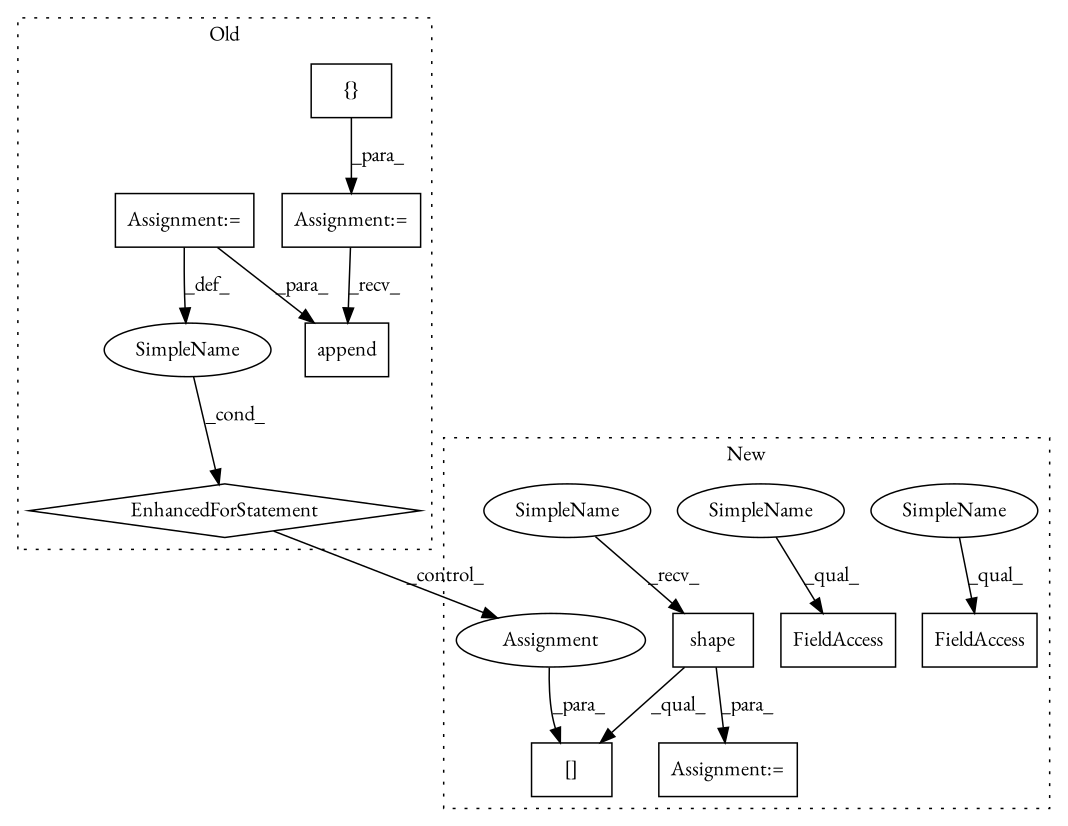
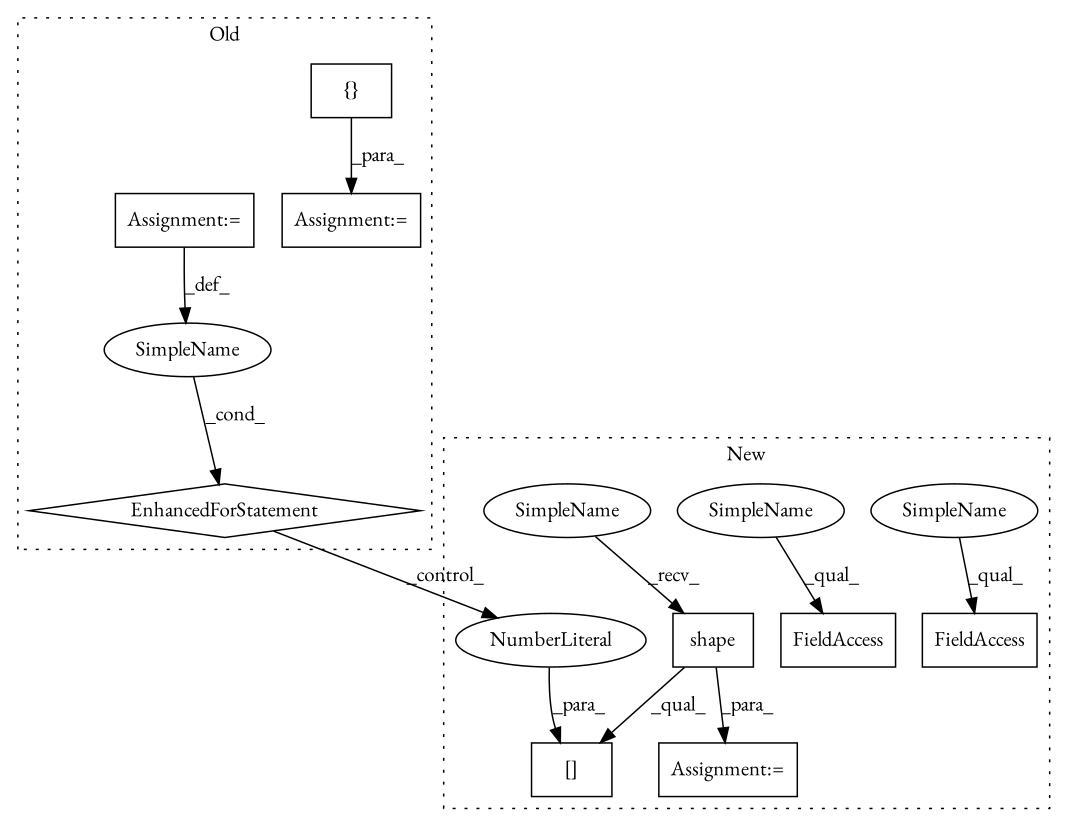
node "append": removed
node "Assignment": label "Assignment" -> "NumberLiteral"
